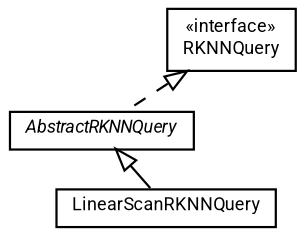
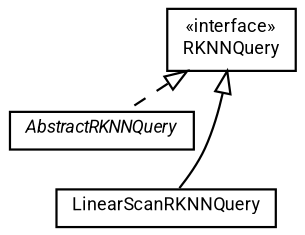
edge "LinearScanRKNNQuery" -> "AbstractRKNNQuery": now "LinearScanRKNNQuery" -> "RKNNQuery"
